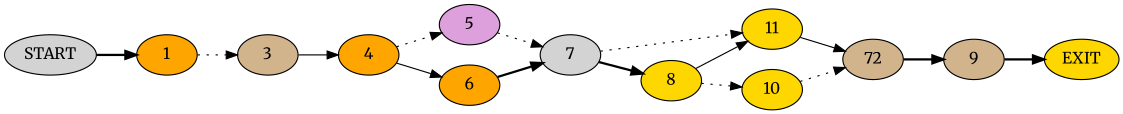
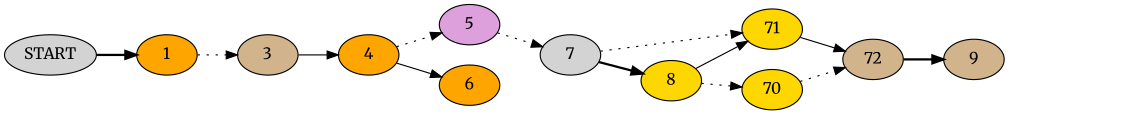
node "11": label "11" -> "71"
node "EXIT": removed
edge "6" -> "7": removed
node "10": label "10" -> "70"
